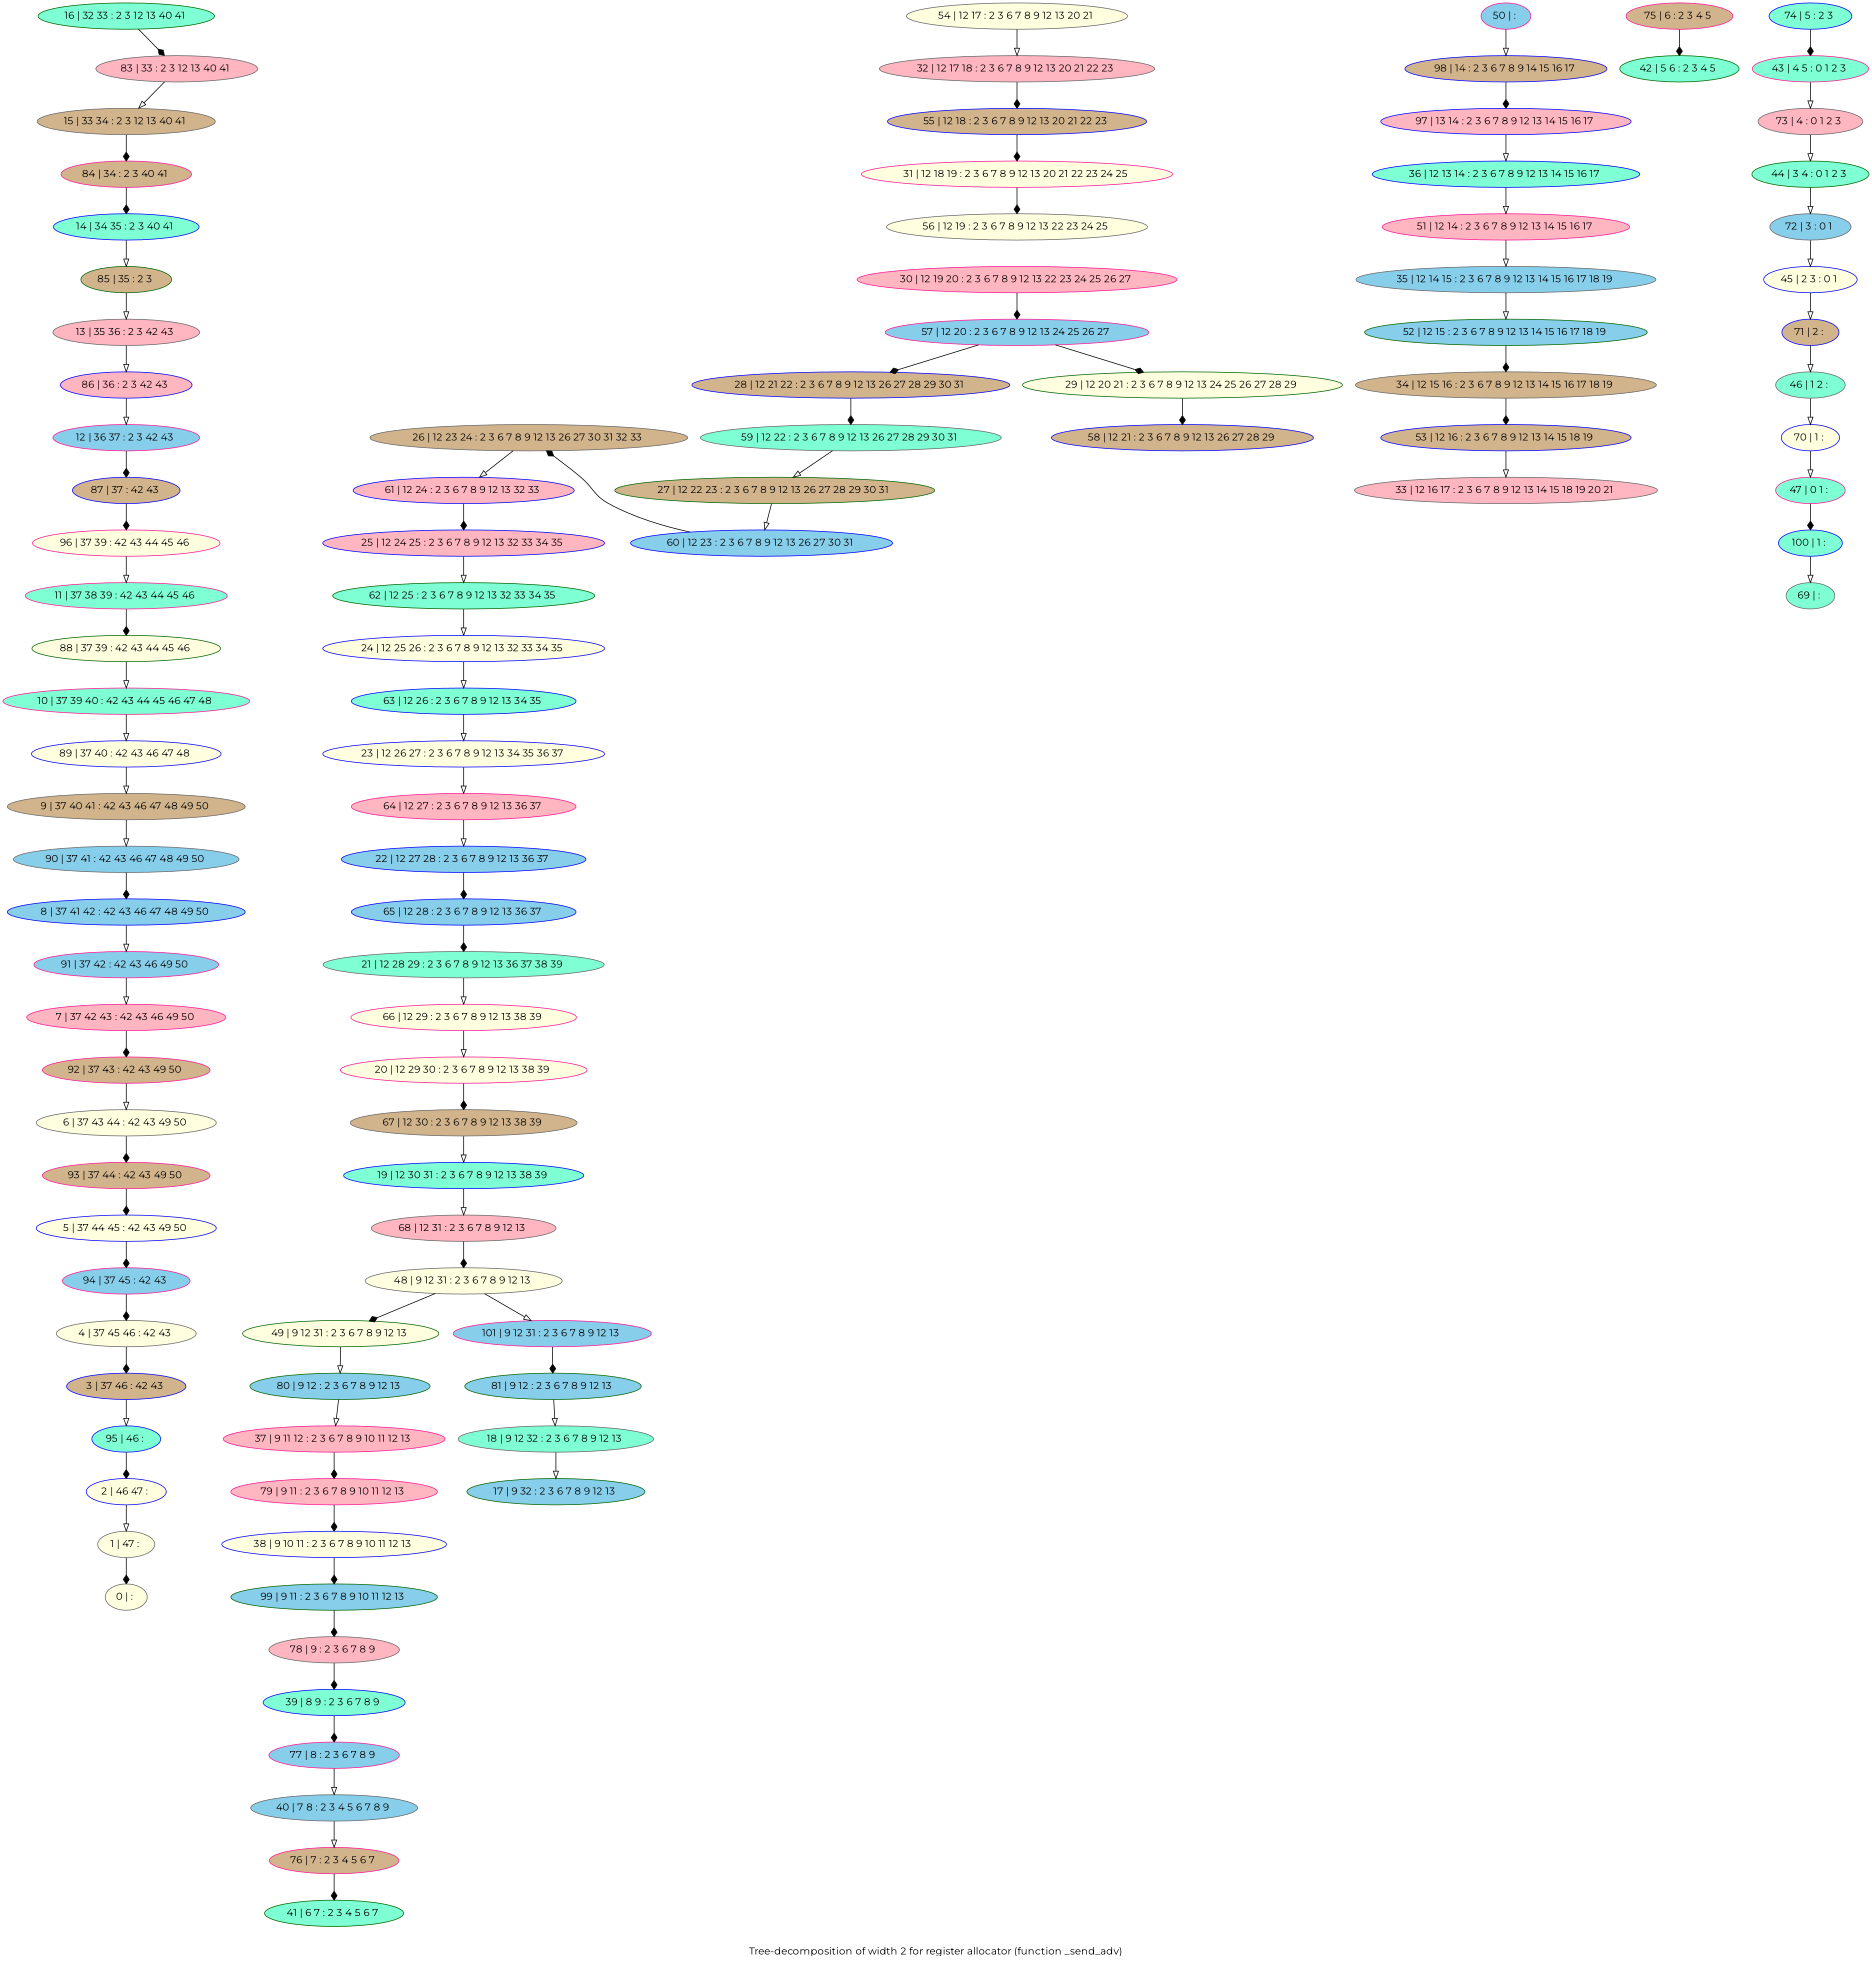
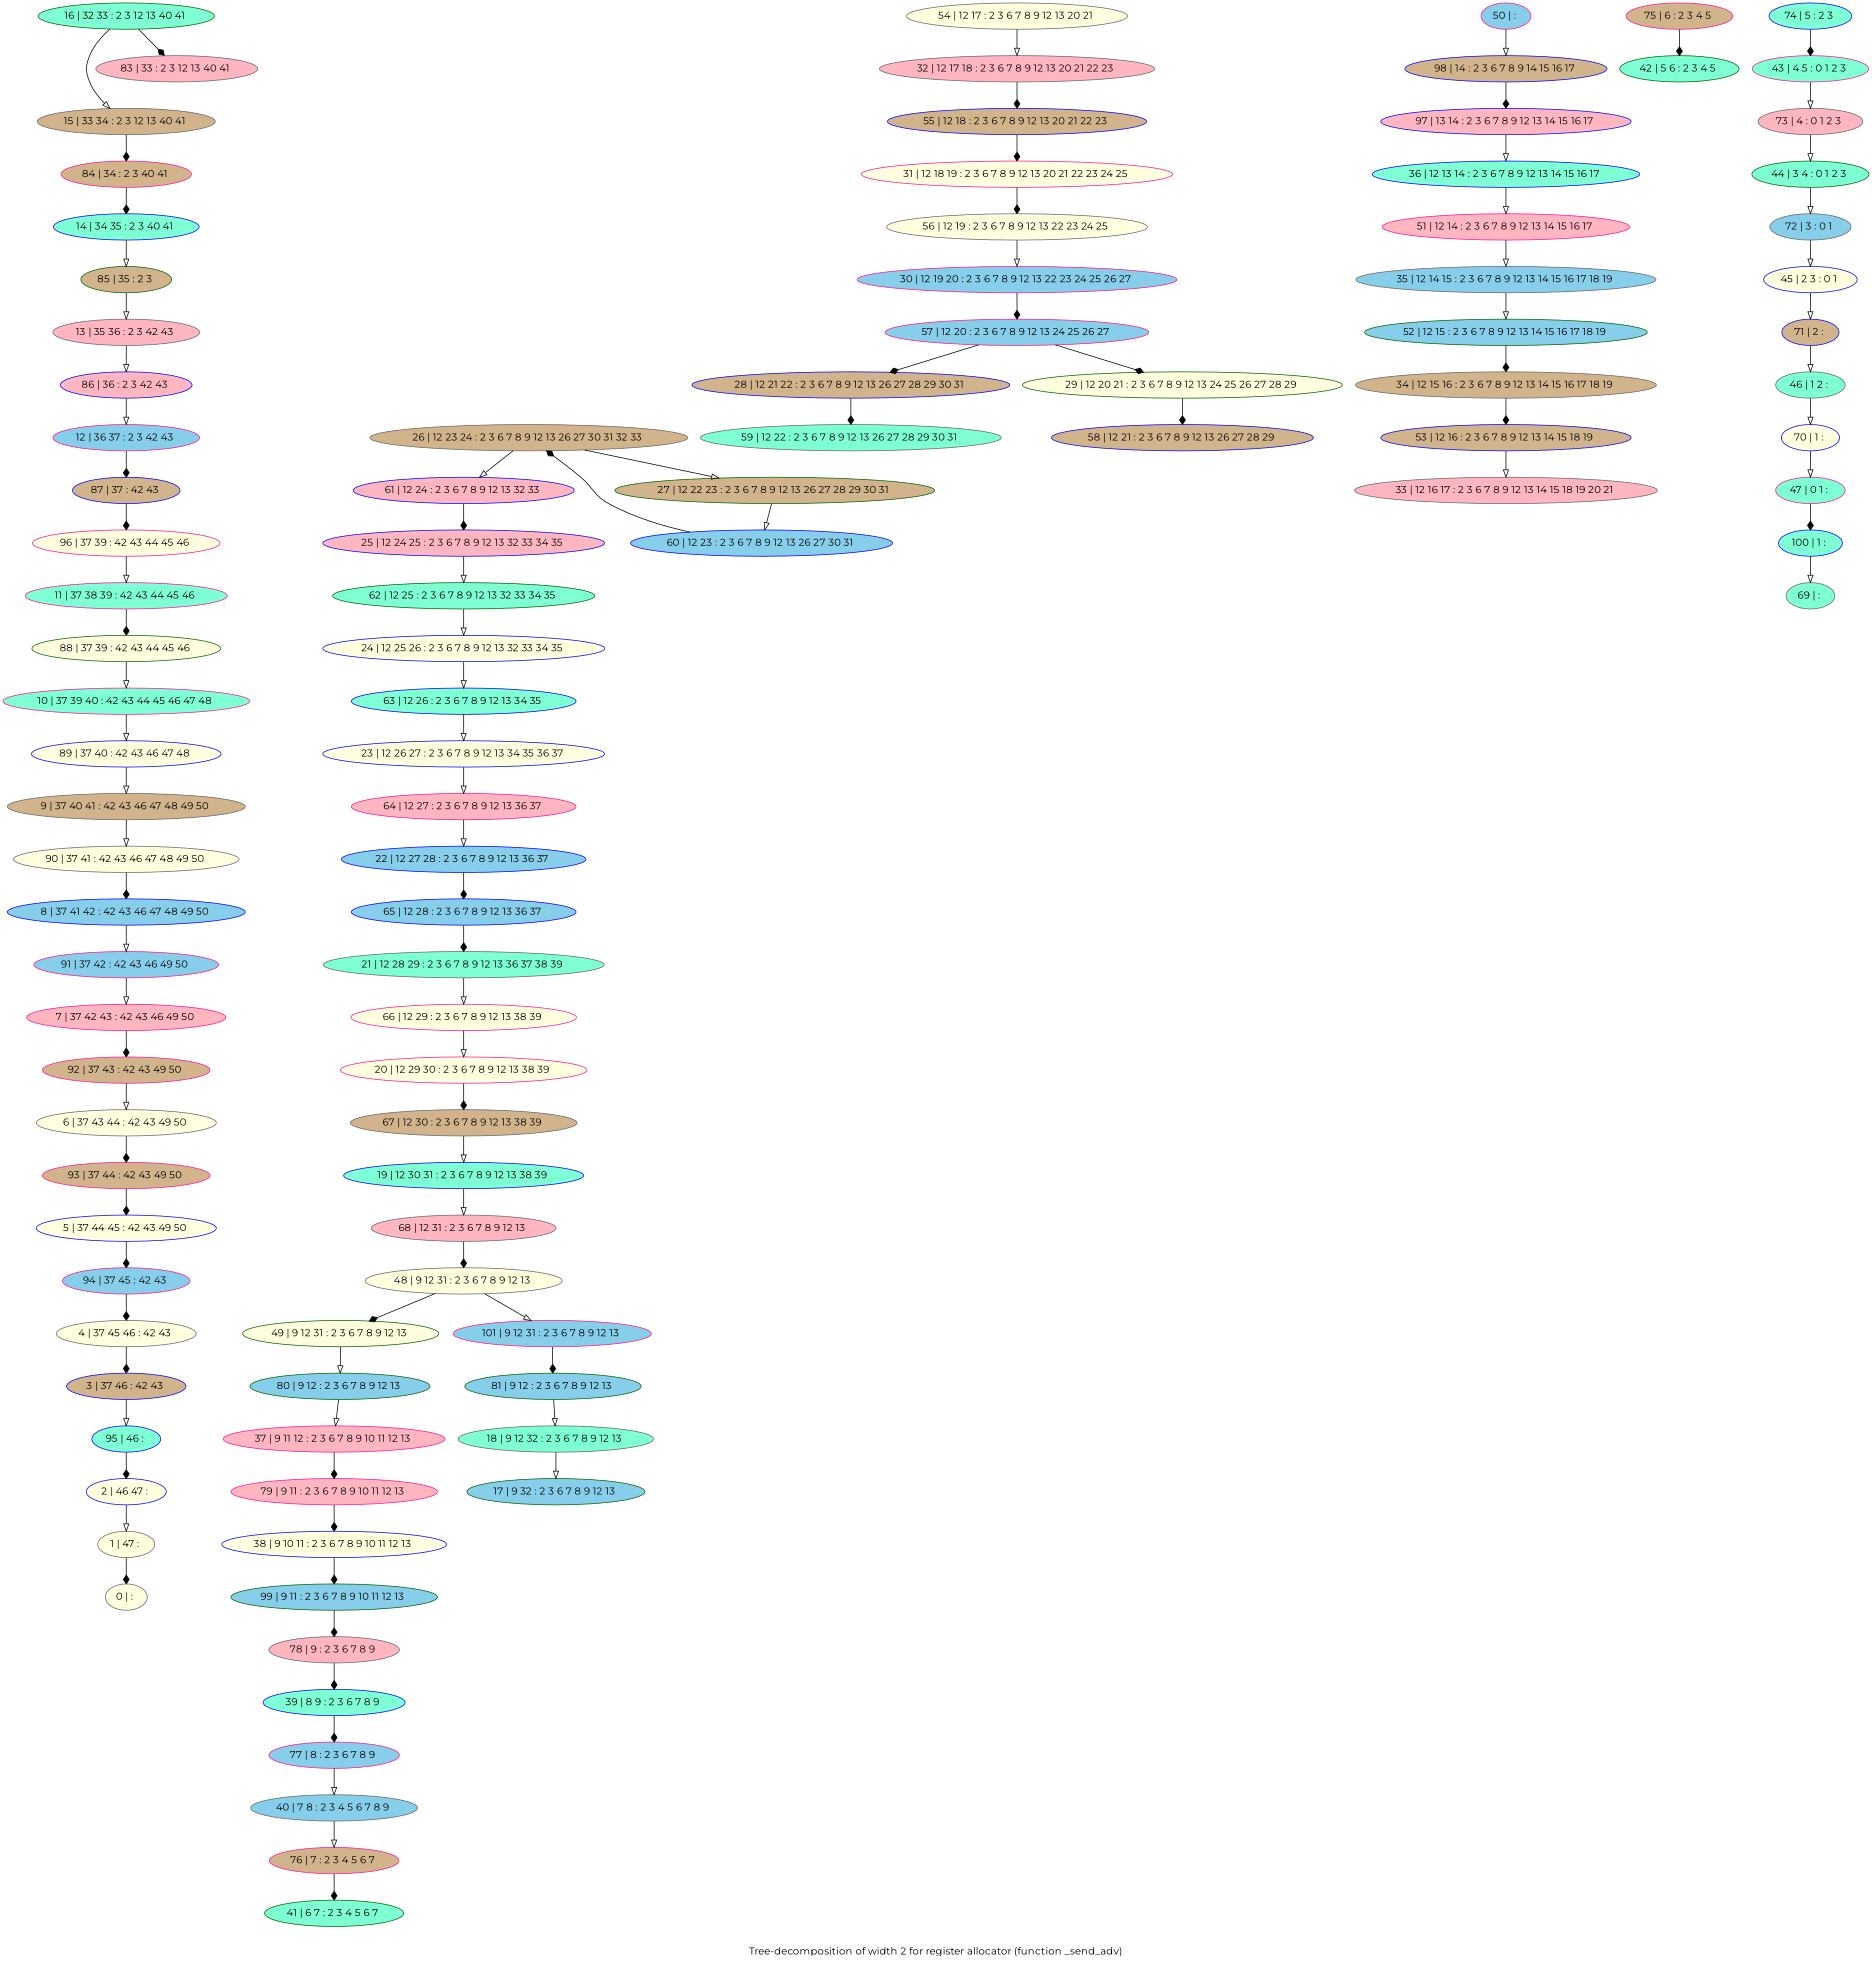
edge "83 | 33 : 2 3 12 13 40 41" -> "15 | 33 34 : 2 3 12 13 40 41": now "16 | 32 33 : 2 3 12 13 40 41" -> "15 | 33 34 : 2 3 12 13 40 41"
edge "56 | 12 19 : 2 3 6 7 8 9 12 13 22 23 24 25" -> "30 | 12 19 20 : 2 3 6 7 8 9 12 13 22 23 24 25 26 27": added
node "30 | 12 19 20 : 2 3 6 7 8 9 12 13 22 23 24 25 26 27": fillcolor lightpink -> skyblue
edge "59 | 12 22 : 2 3 6 7 8 9 12 13 26 27 28 29 30 31" -> "27 | 12 22 23 : 2 3 6 7 8 9 12 13 26 27 28 29 30 31": now "26 | 12 23 24 : 2 3 6 7 8 9 12 13 26 27 30 31 32 33" -> "27 | 12 22 23 : 2 3 6 7 8 9 12 13 26 27 28 29 30 31"
node "90 | 37 41 : 42 43 46 47 48 49 50": fillcolor skyblue -> lightyellow
